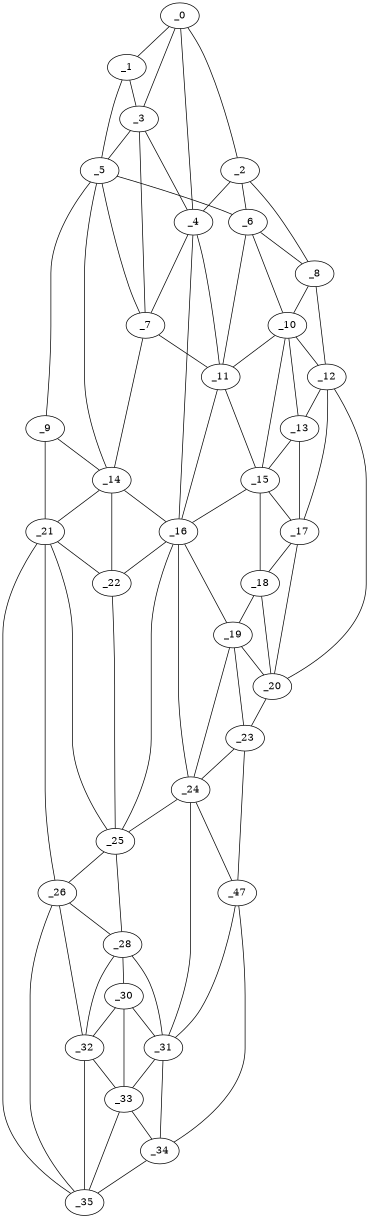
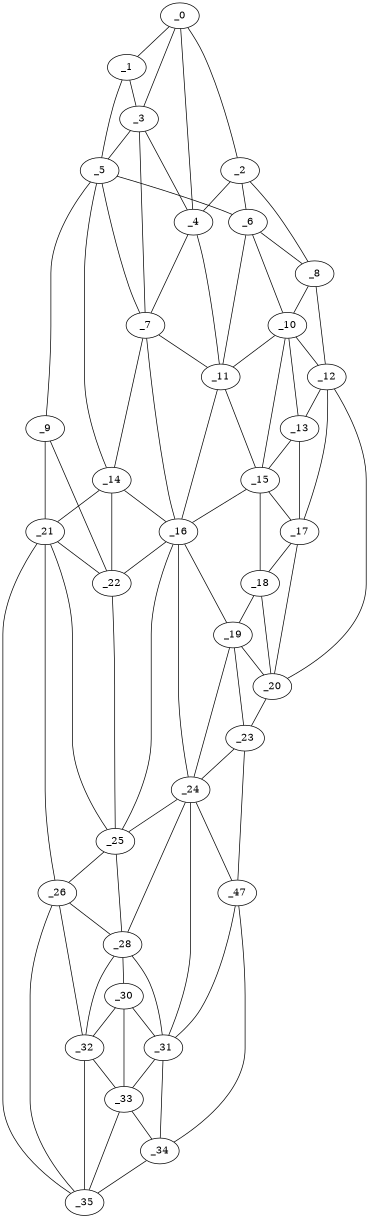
edge "_4" -- "_16": now "_7" -- "_16"
edge "_9" -- "_14": now "_9" -- "_22"
edge "_24" -- "_28": added
